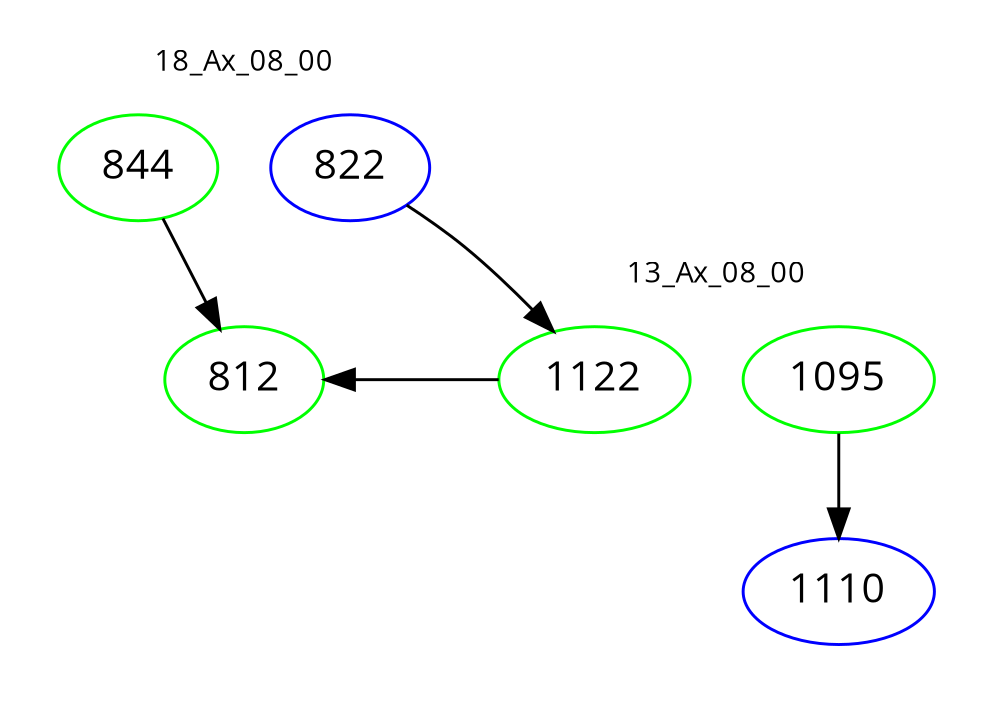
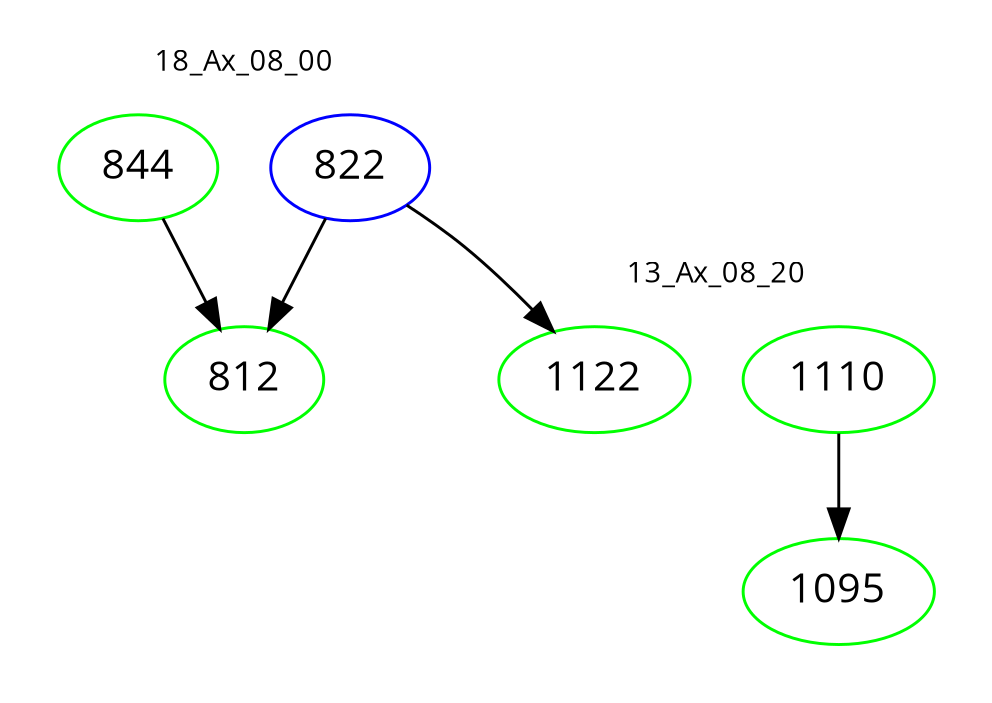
cluster "13_Ax_08_00": label "13_Ax_08_00" -> "13_Ax_08_20"
edge "1122" -> "812": now "822" -> "812"
edge "1095" -> "1110": reversed
node "1110": color blue -> green
